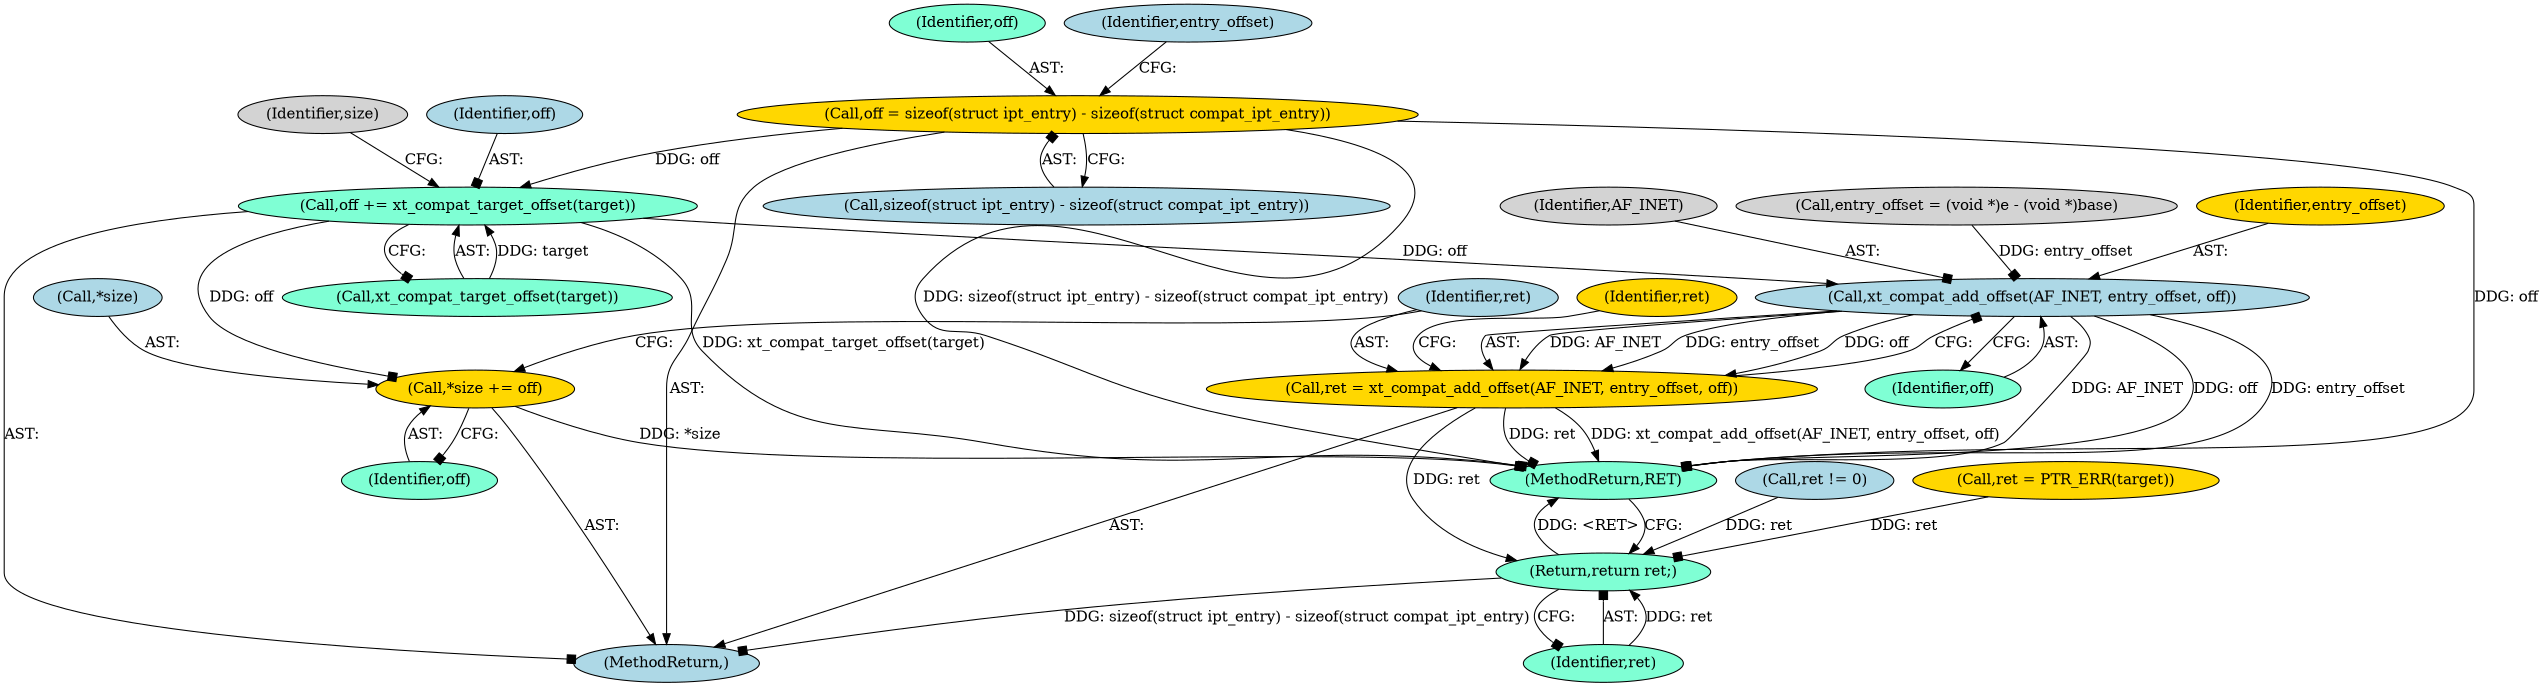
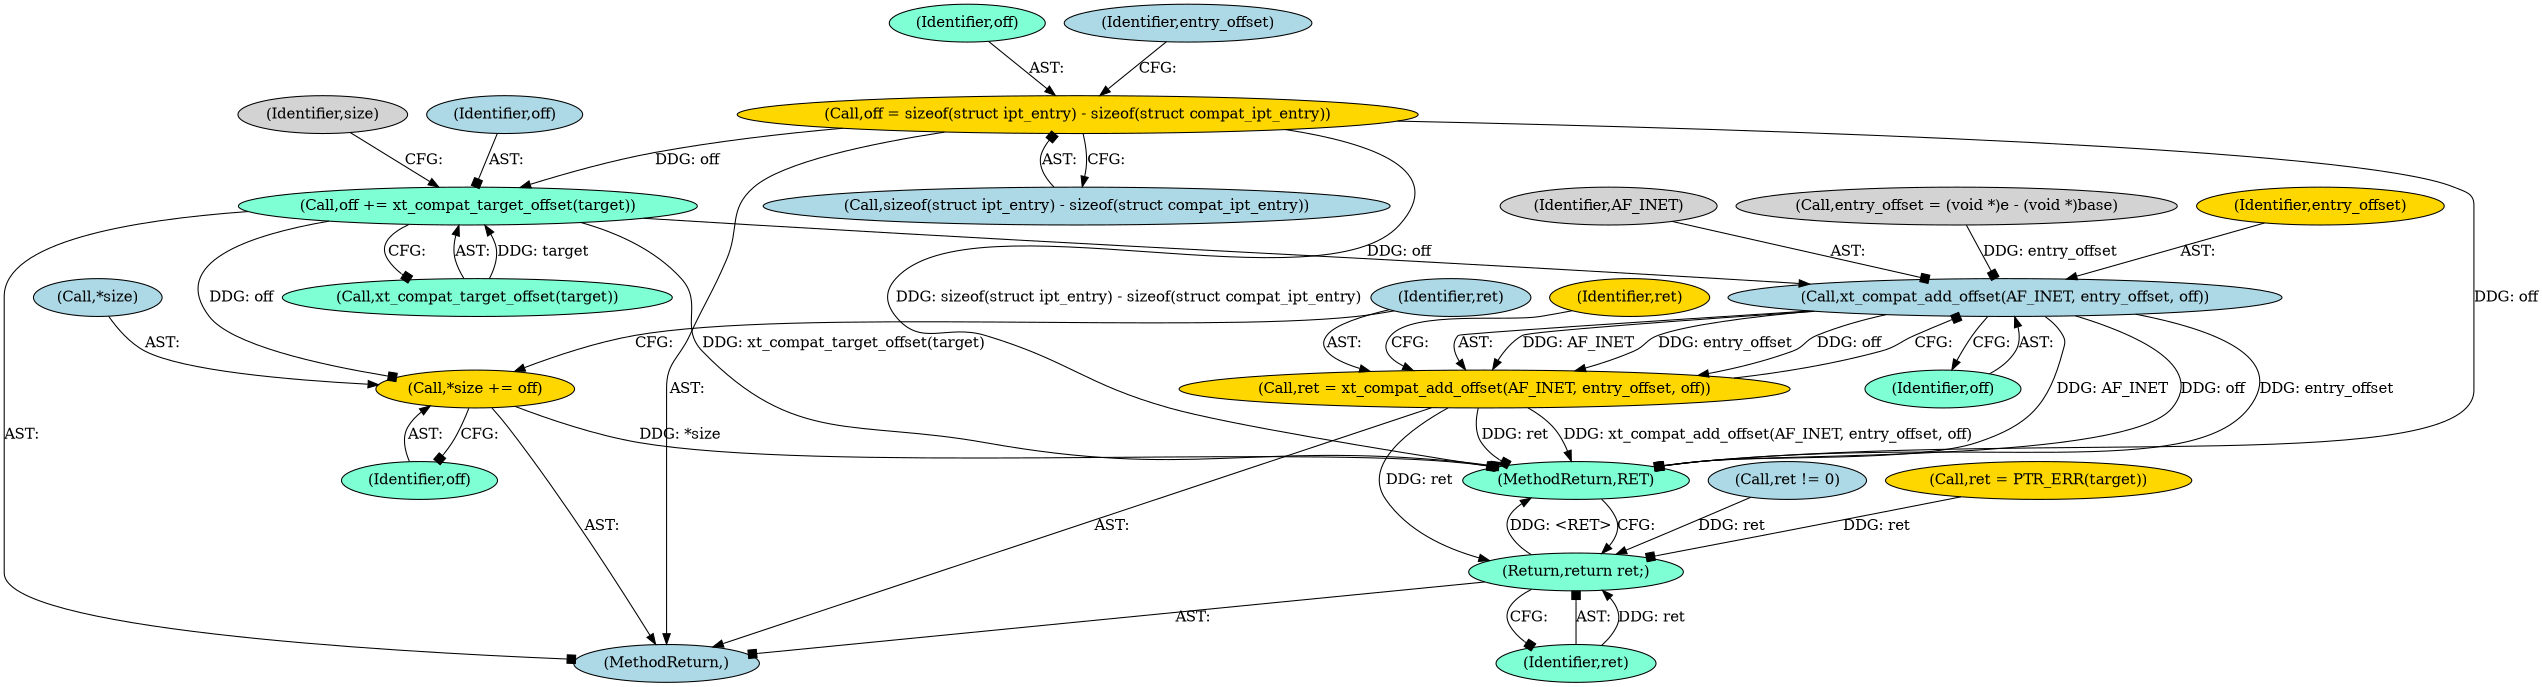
edge "(Return,return ret;)" -> "(MethodReturn,)": label "DDG: sizeof(struct ipt_entry) - sizeof(struct compat_ipt_entry)" -> "AST: "
